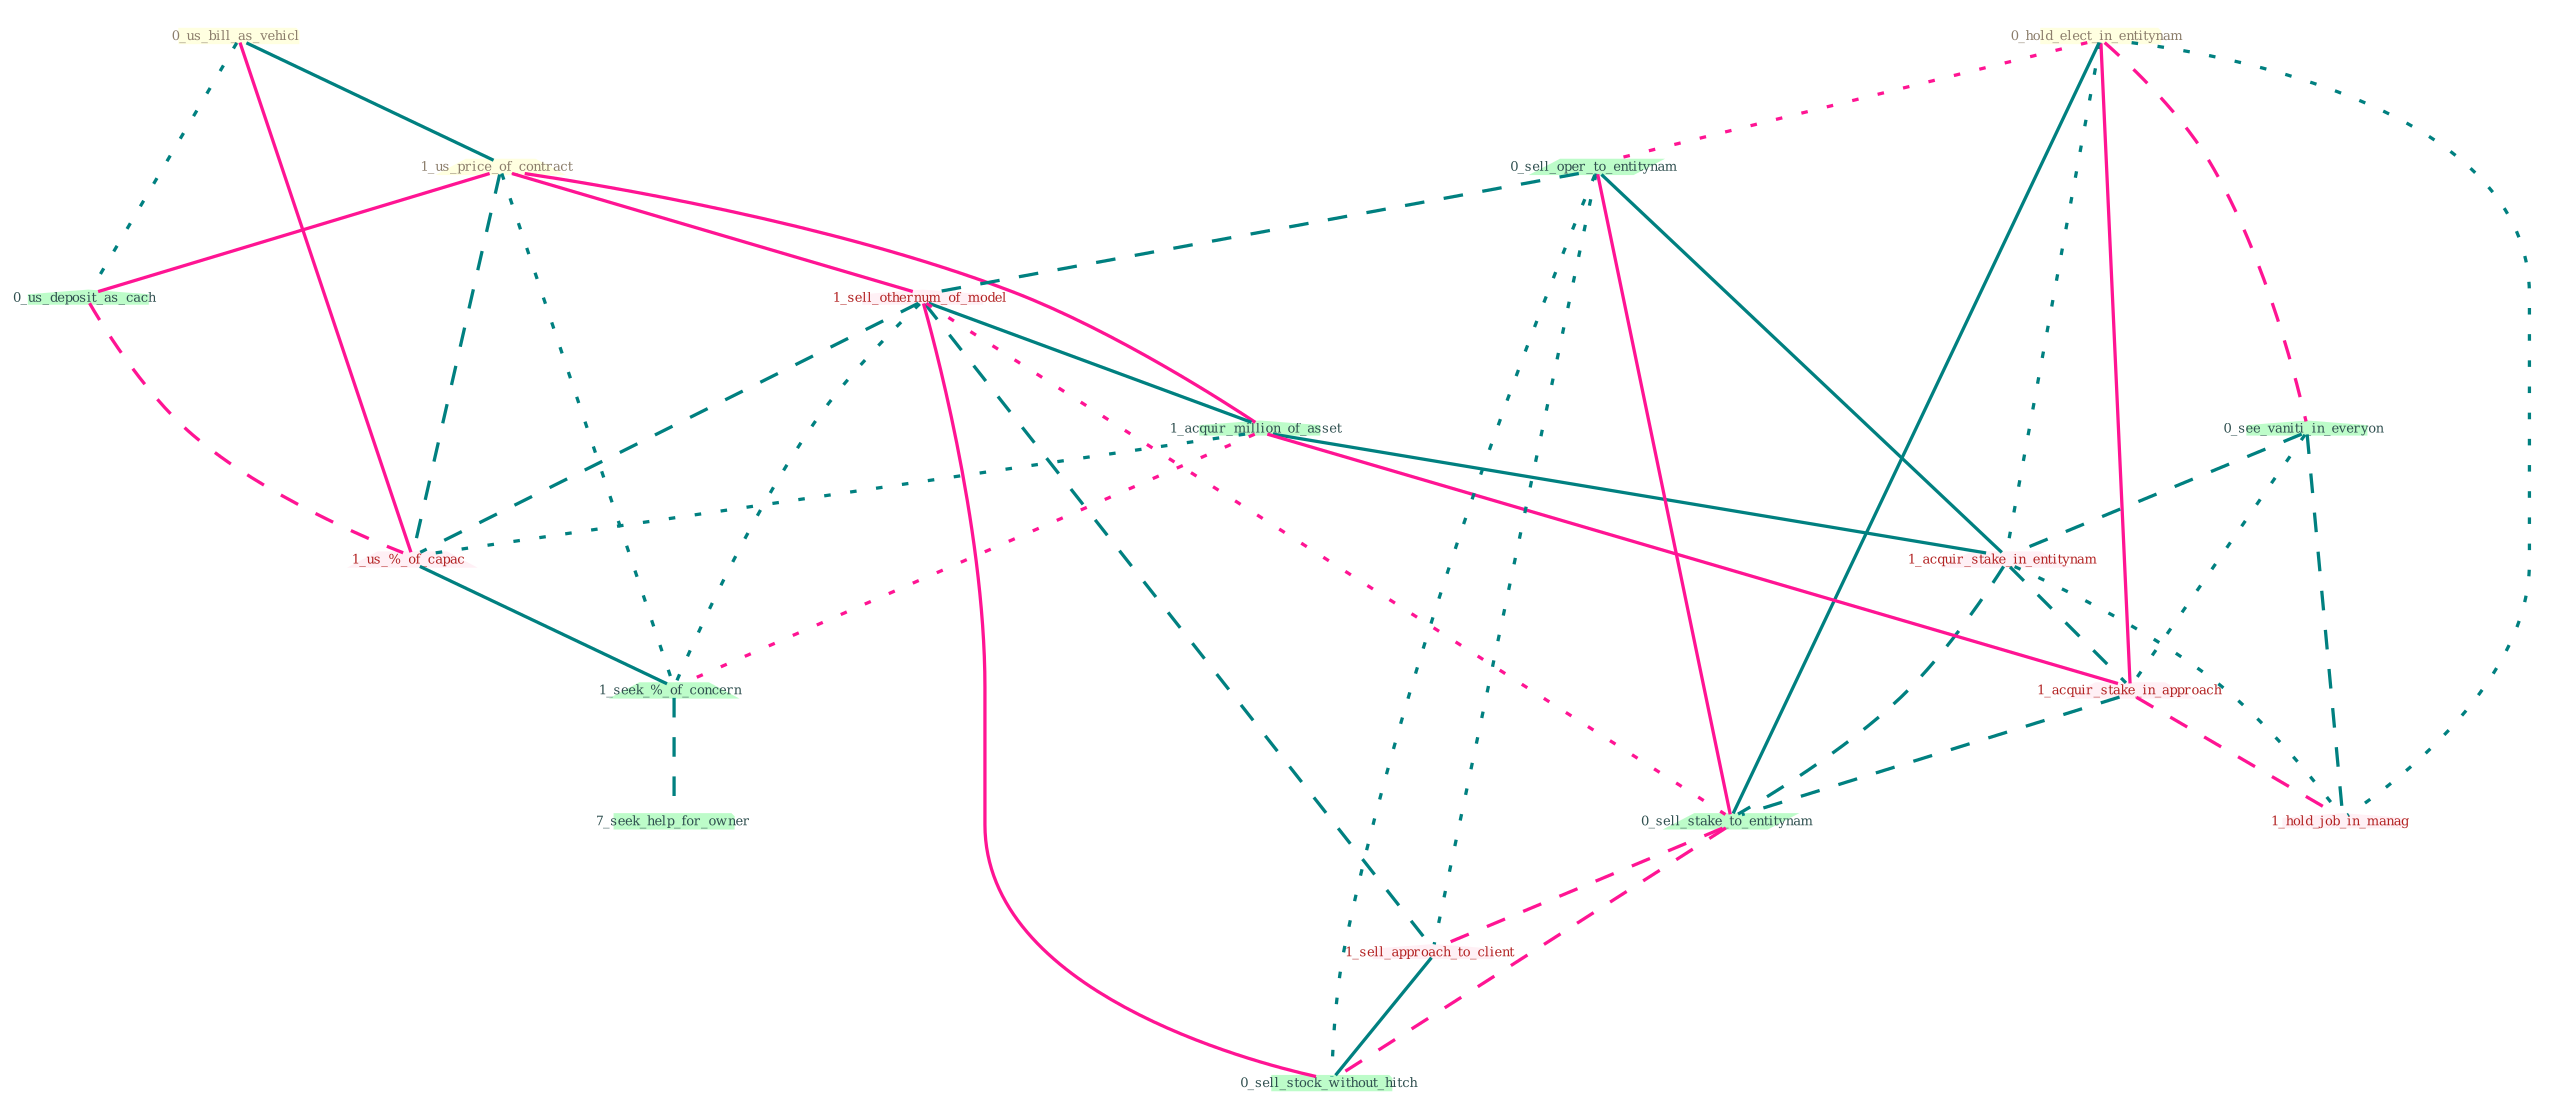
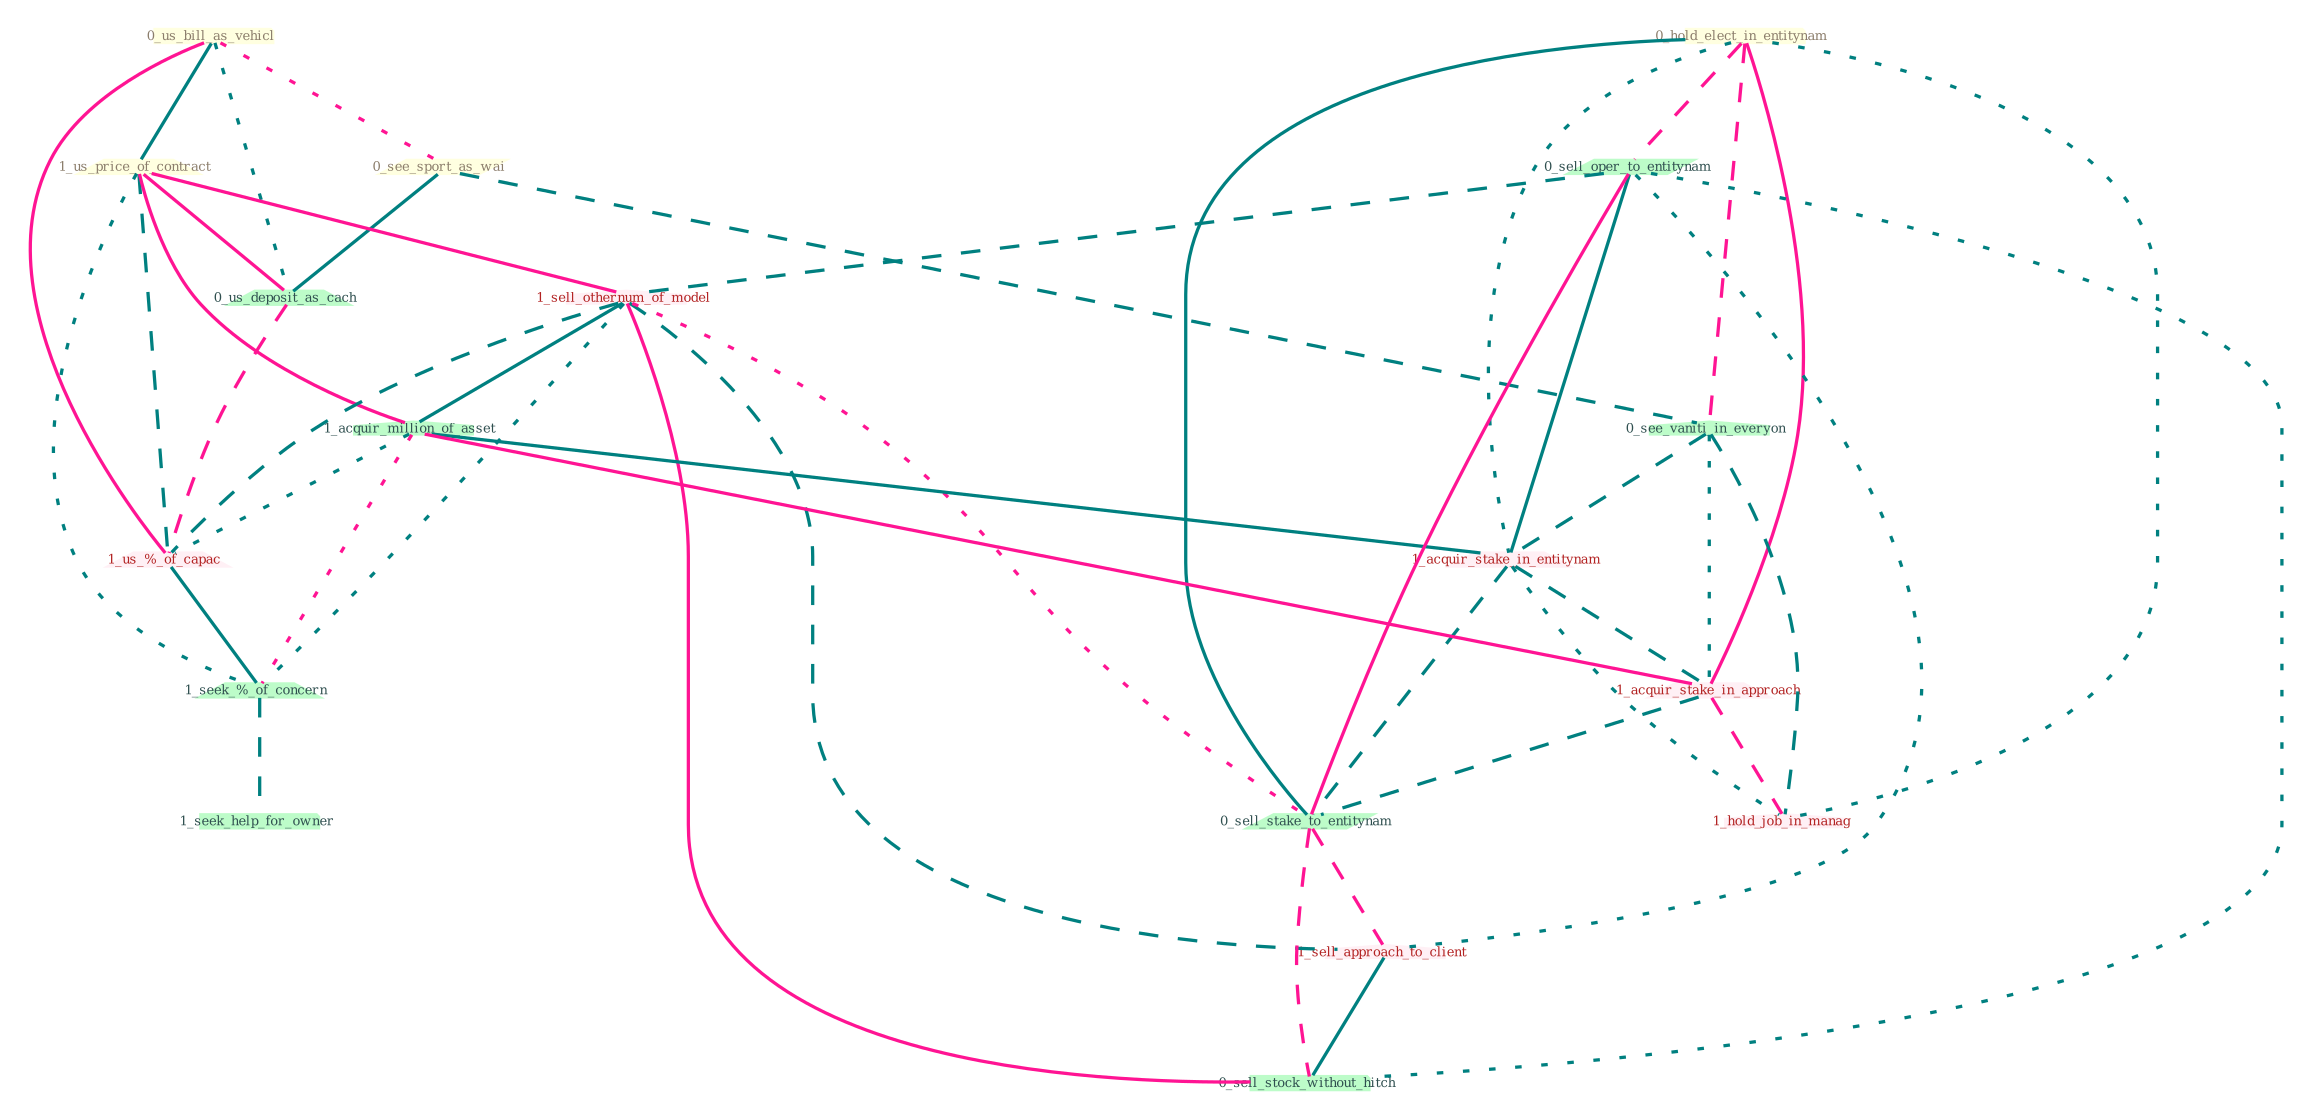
edge "0_hold_elect_in_entitynam" -- "0_sell_oper_to_entitynam": style dotted -> dashed
node "0_see_sport_as_wai": added
node "0_us_deposit_as_cach": shape house -> trapezium
node "7_seek_help_for_owner": label "7_seek_help_for_owner" -> "1_seek_help_for_owner"
